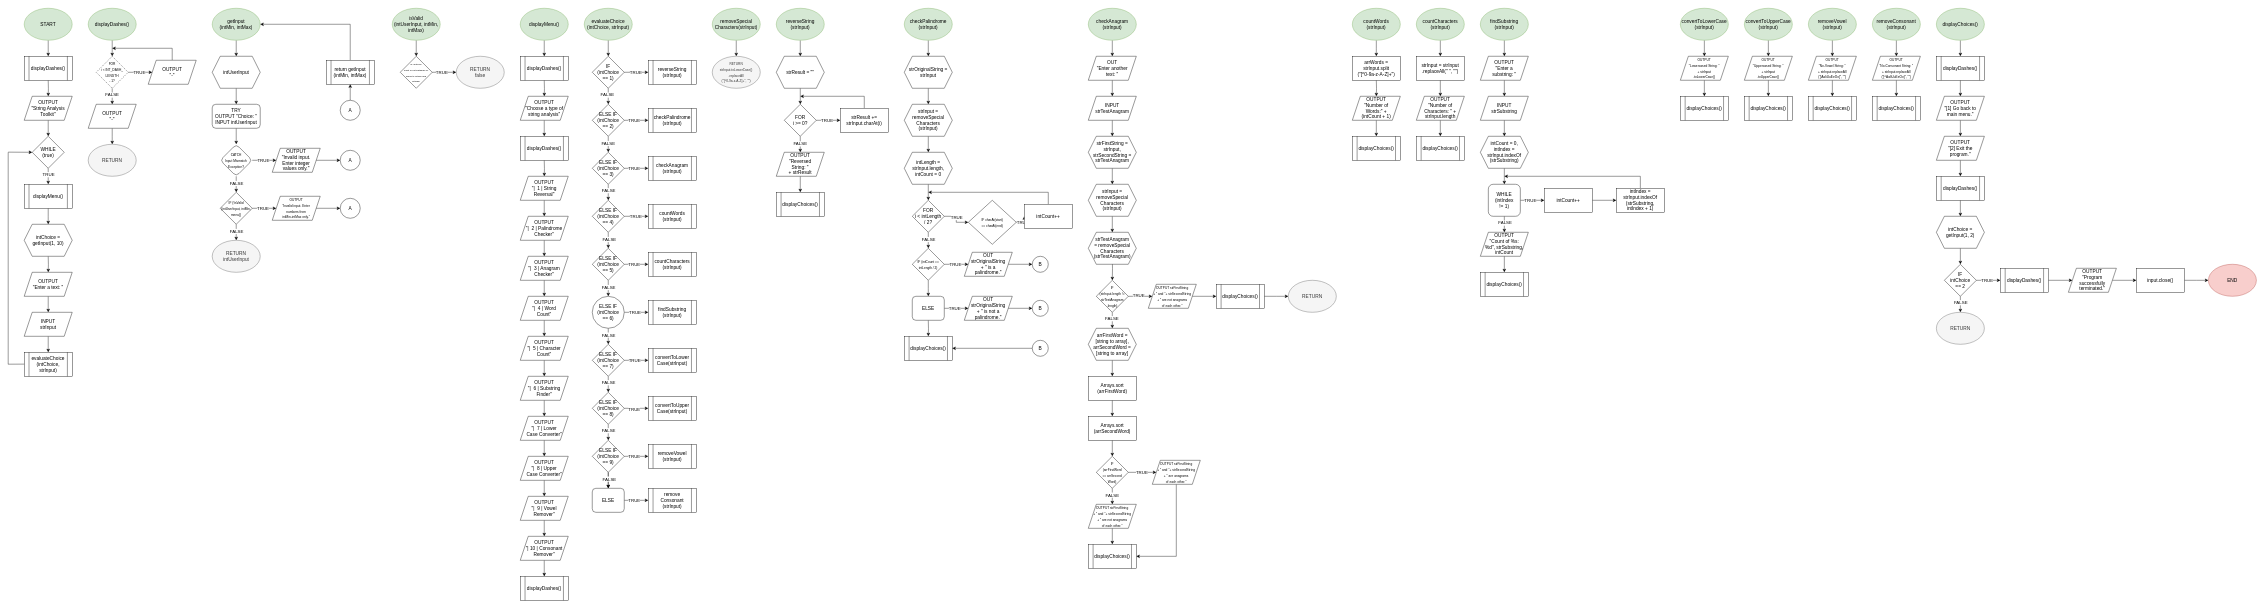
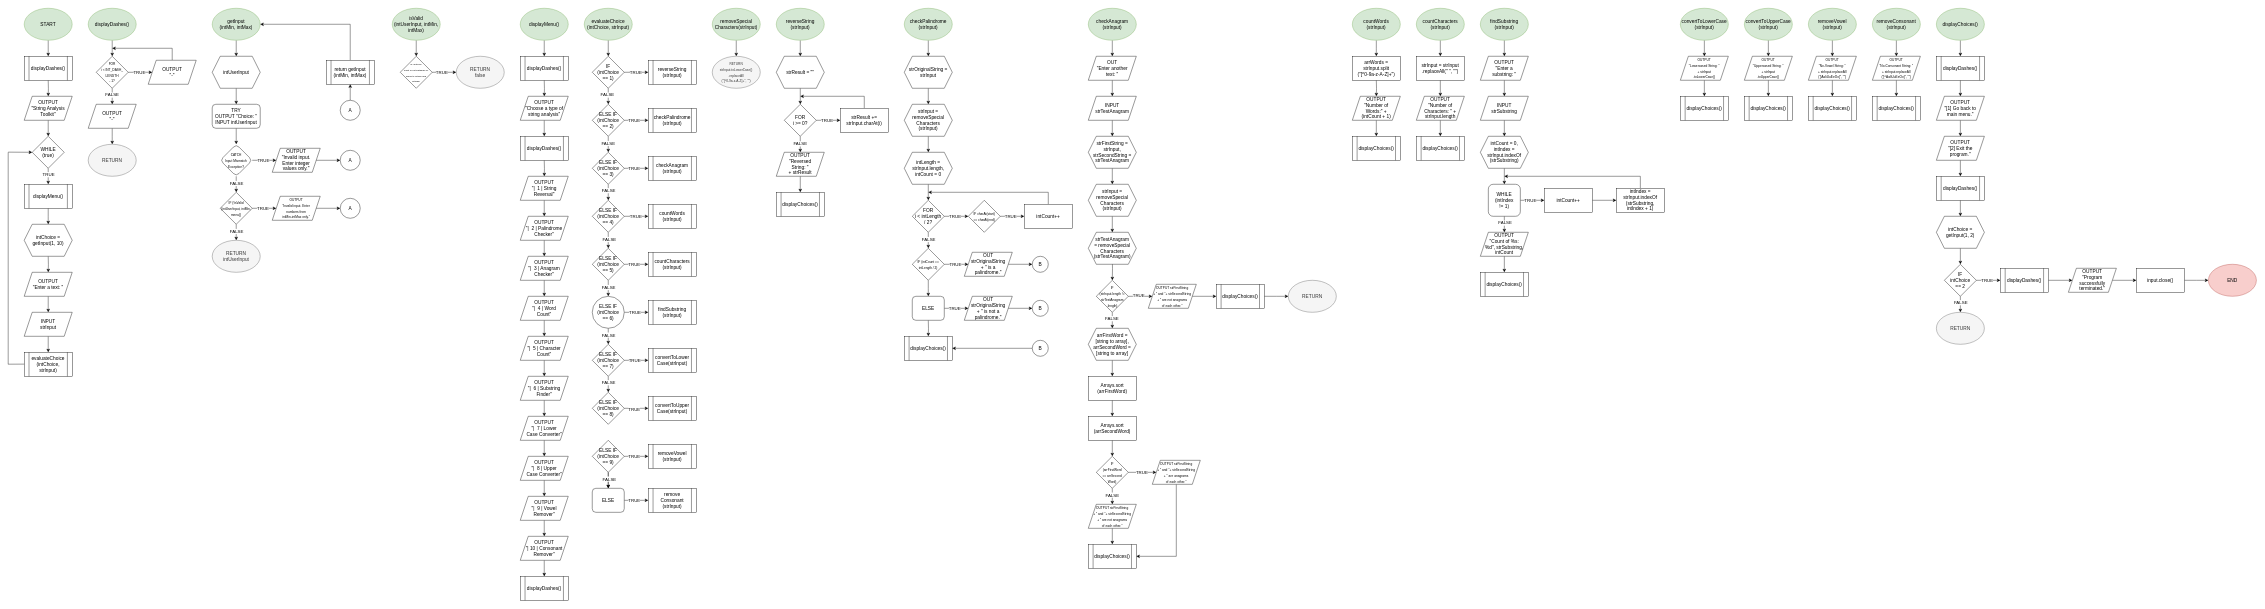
node "FOR i < INT_DASH_ LENGTH - 1?": style dashed -> solid
node "IF charAt(start) == charAt(end)": size 48x44 -> 32x32
edge "ELSE IF(intChoice== 8)" -> "ELSE IF(intChoice== 9)": removed, label "FALSE"
